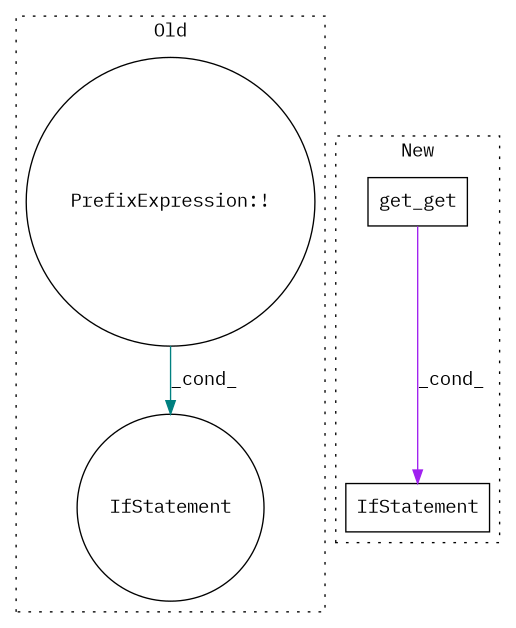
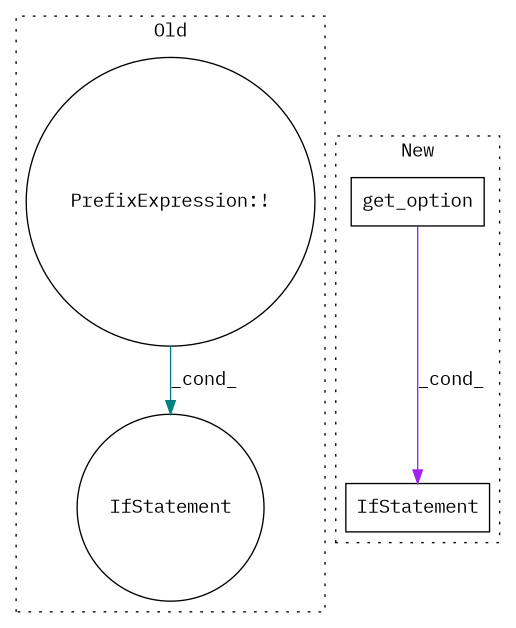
node "get_get": label "get_get" -> "get_option"
